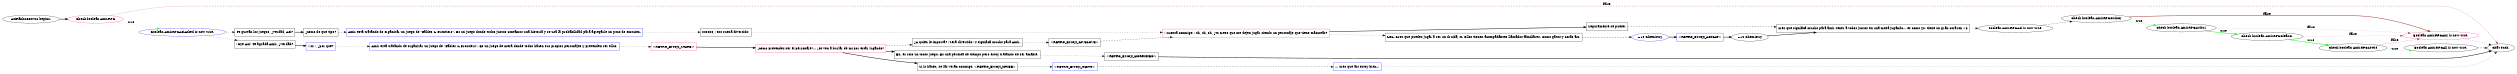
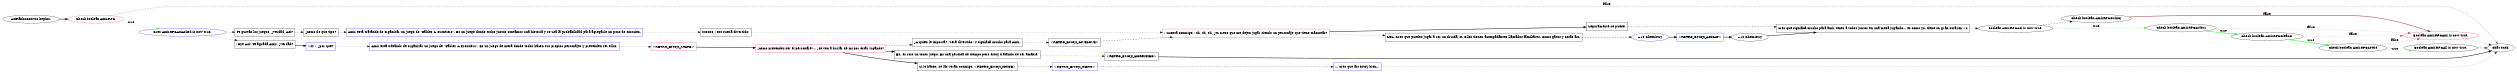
edge "Check boolean AmirRPGQuincy" -> "Check boolean AmirRPGArthur": now "Boolean AmirRPGAoi is now true." -> "Check boolean AmirRPGArthur"
node "Boolean AmirRPGAoiAsked is now true.": label "Boolean AmirRPGAoiAsked is now true." -> "Creo AmirRPGAoiAsked is now true."
edge "Te gustan los juegos, ¿verdad, Aoi?" -> "¿como de qué tipo?": style bold -> dashed
